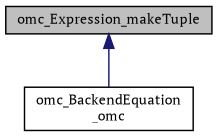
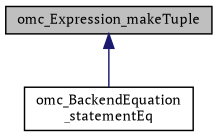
node "omc_BackendEquation _omc": label "omc_BackendEquation _omc" -> "omc_BackendEquation _statementEq"
